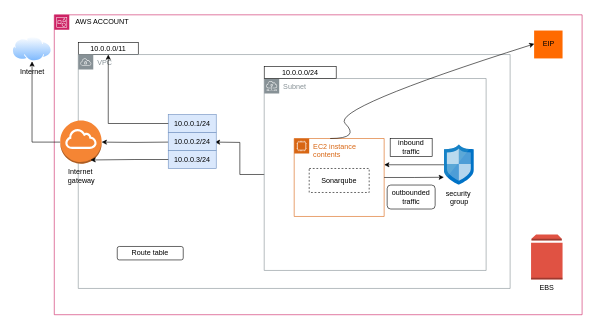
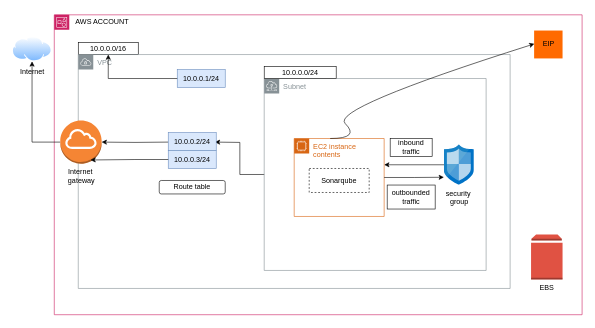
node "10.0.0.0/11": label "10.0.0.0/11" -> "10.0.0.0/16"
node "10.0.0.1/24": moved (192, 123) -> (201, 78)
node "outbounded traffic": shape rounded rectangle -> rectangle
node "Route table": moved (150, 253) -> (192, 187)
